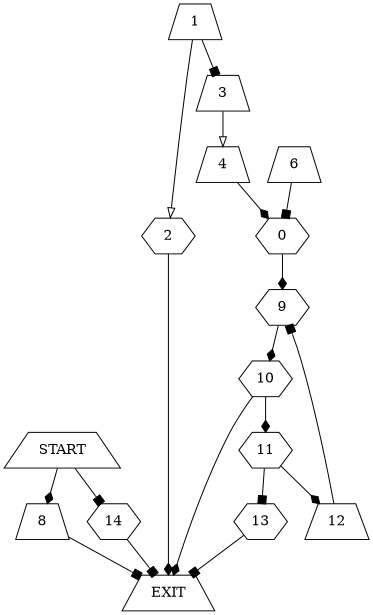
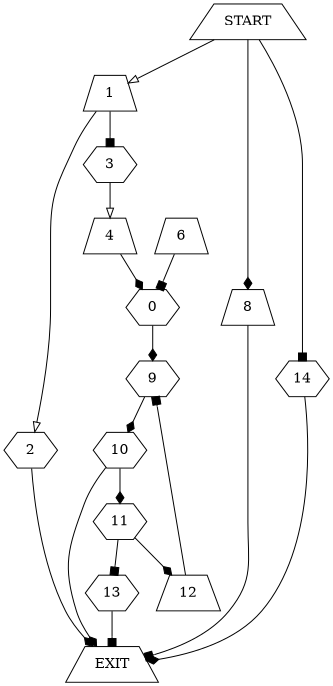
edge "START" -> "1": added
node "3": shape trapezium -> hexagon
edge "14" -> "EXIT": arrowhead box -> diamond
